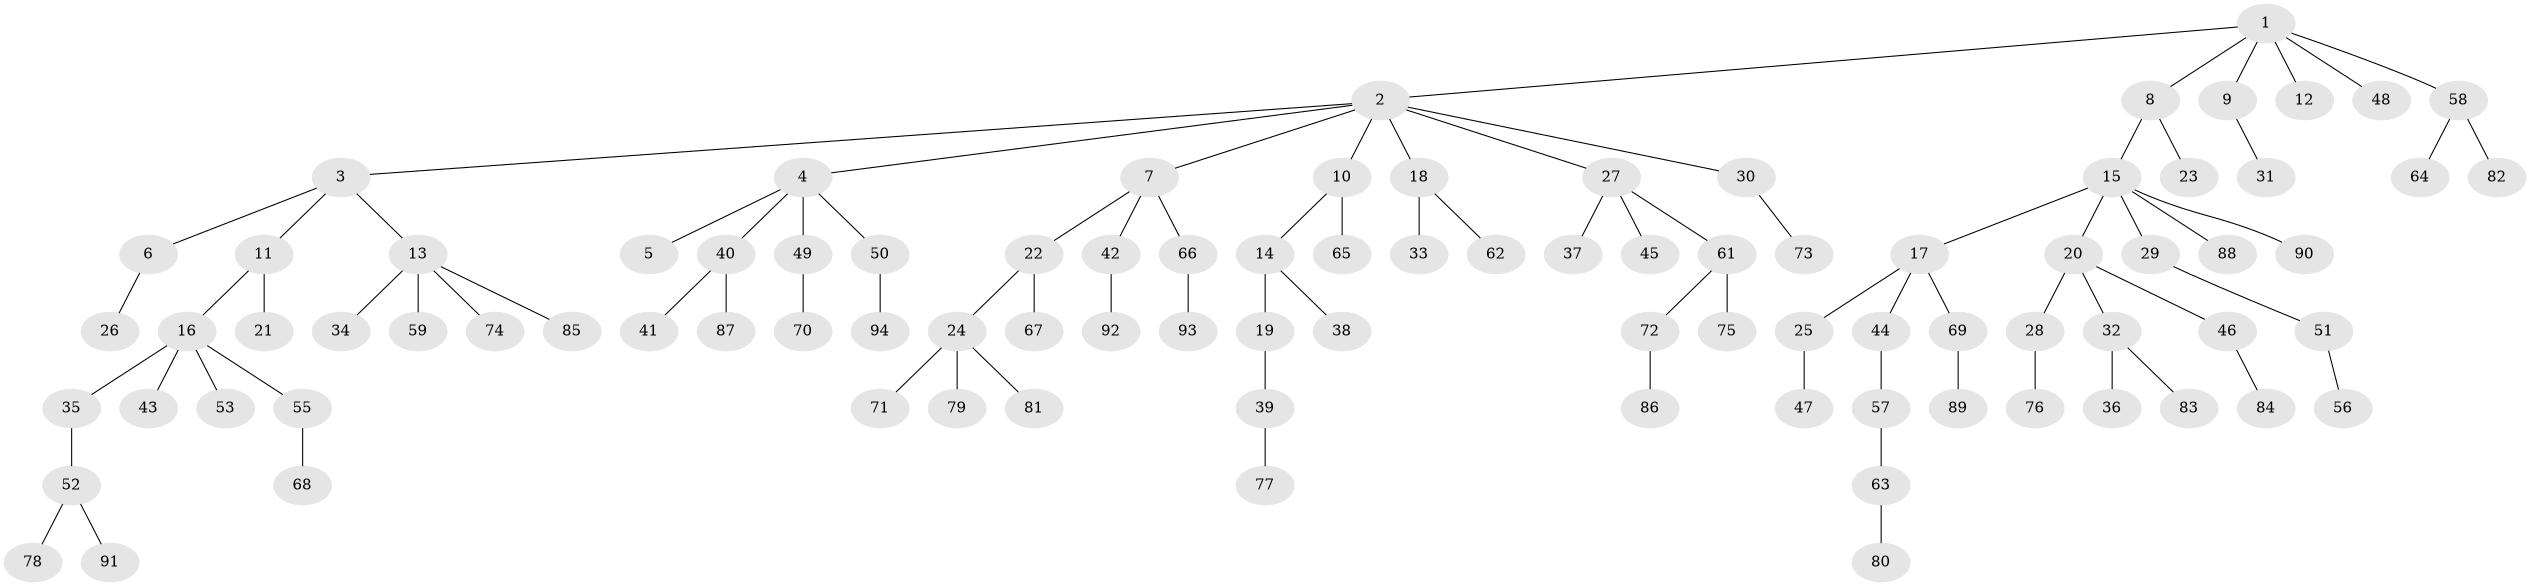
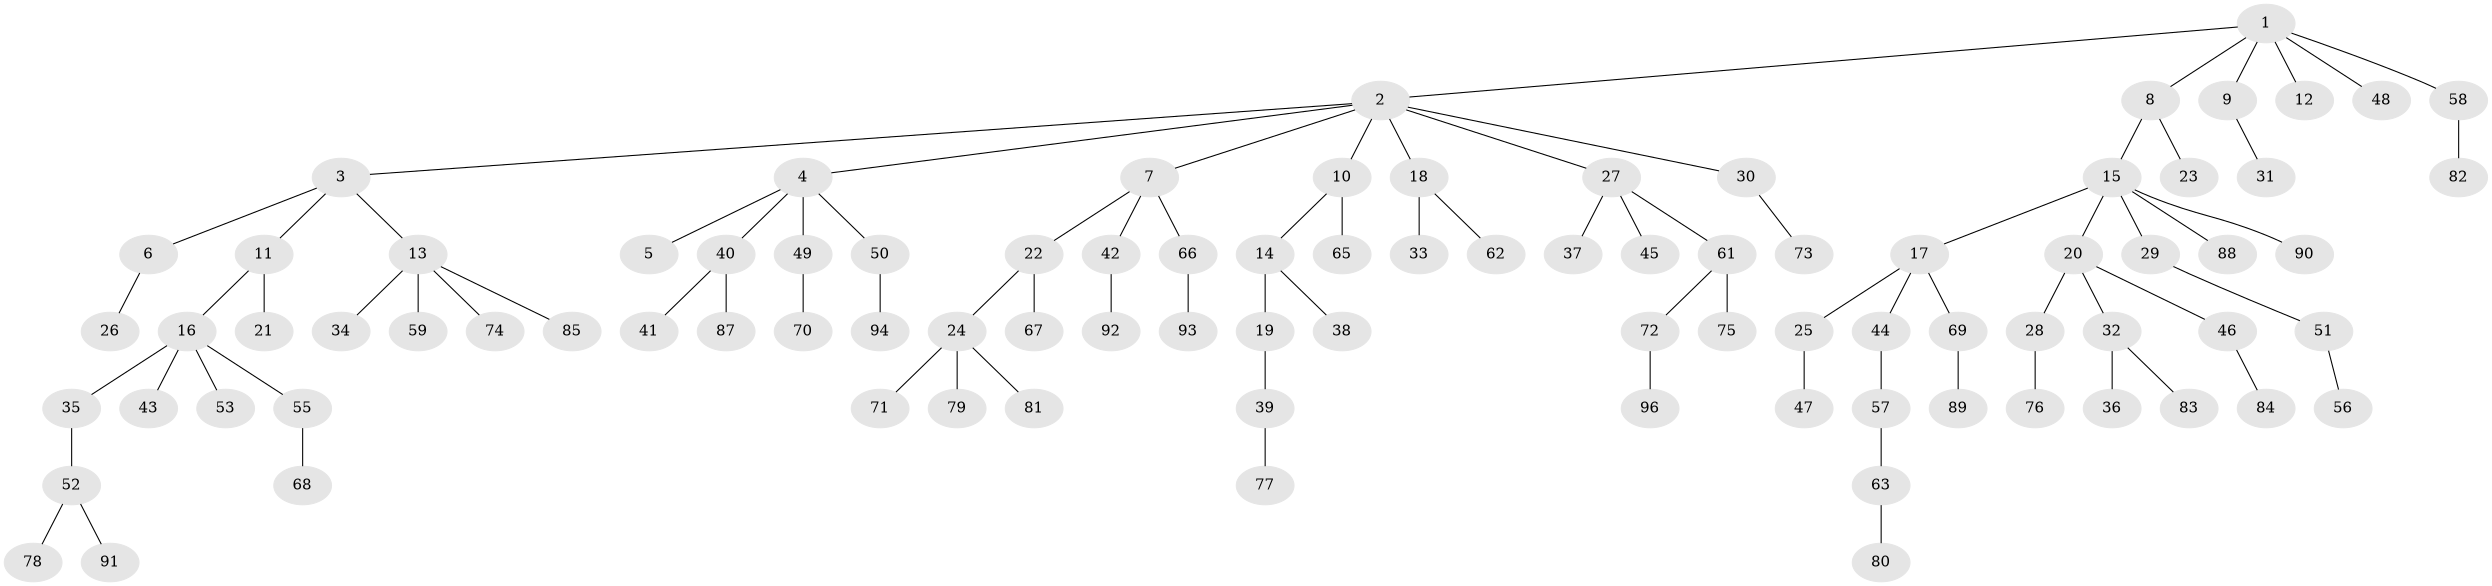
node "64": removed
node "86": label "86" -> "96"
